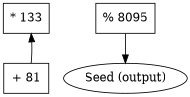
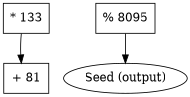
edge "+ 81" -> "* 133": reversed
